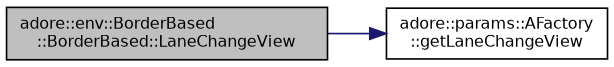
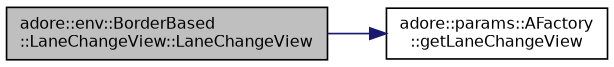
node "adore::env::BorderBased ::BorderBased::LaneChangeView": label "adore::env::BorderBased ::BorderBased::LaneChangeView" -> "adore::env::BorderBased ::LaneChangeView::LaneChangeView"
